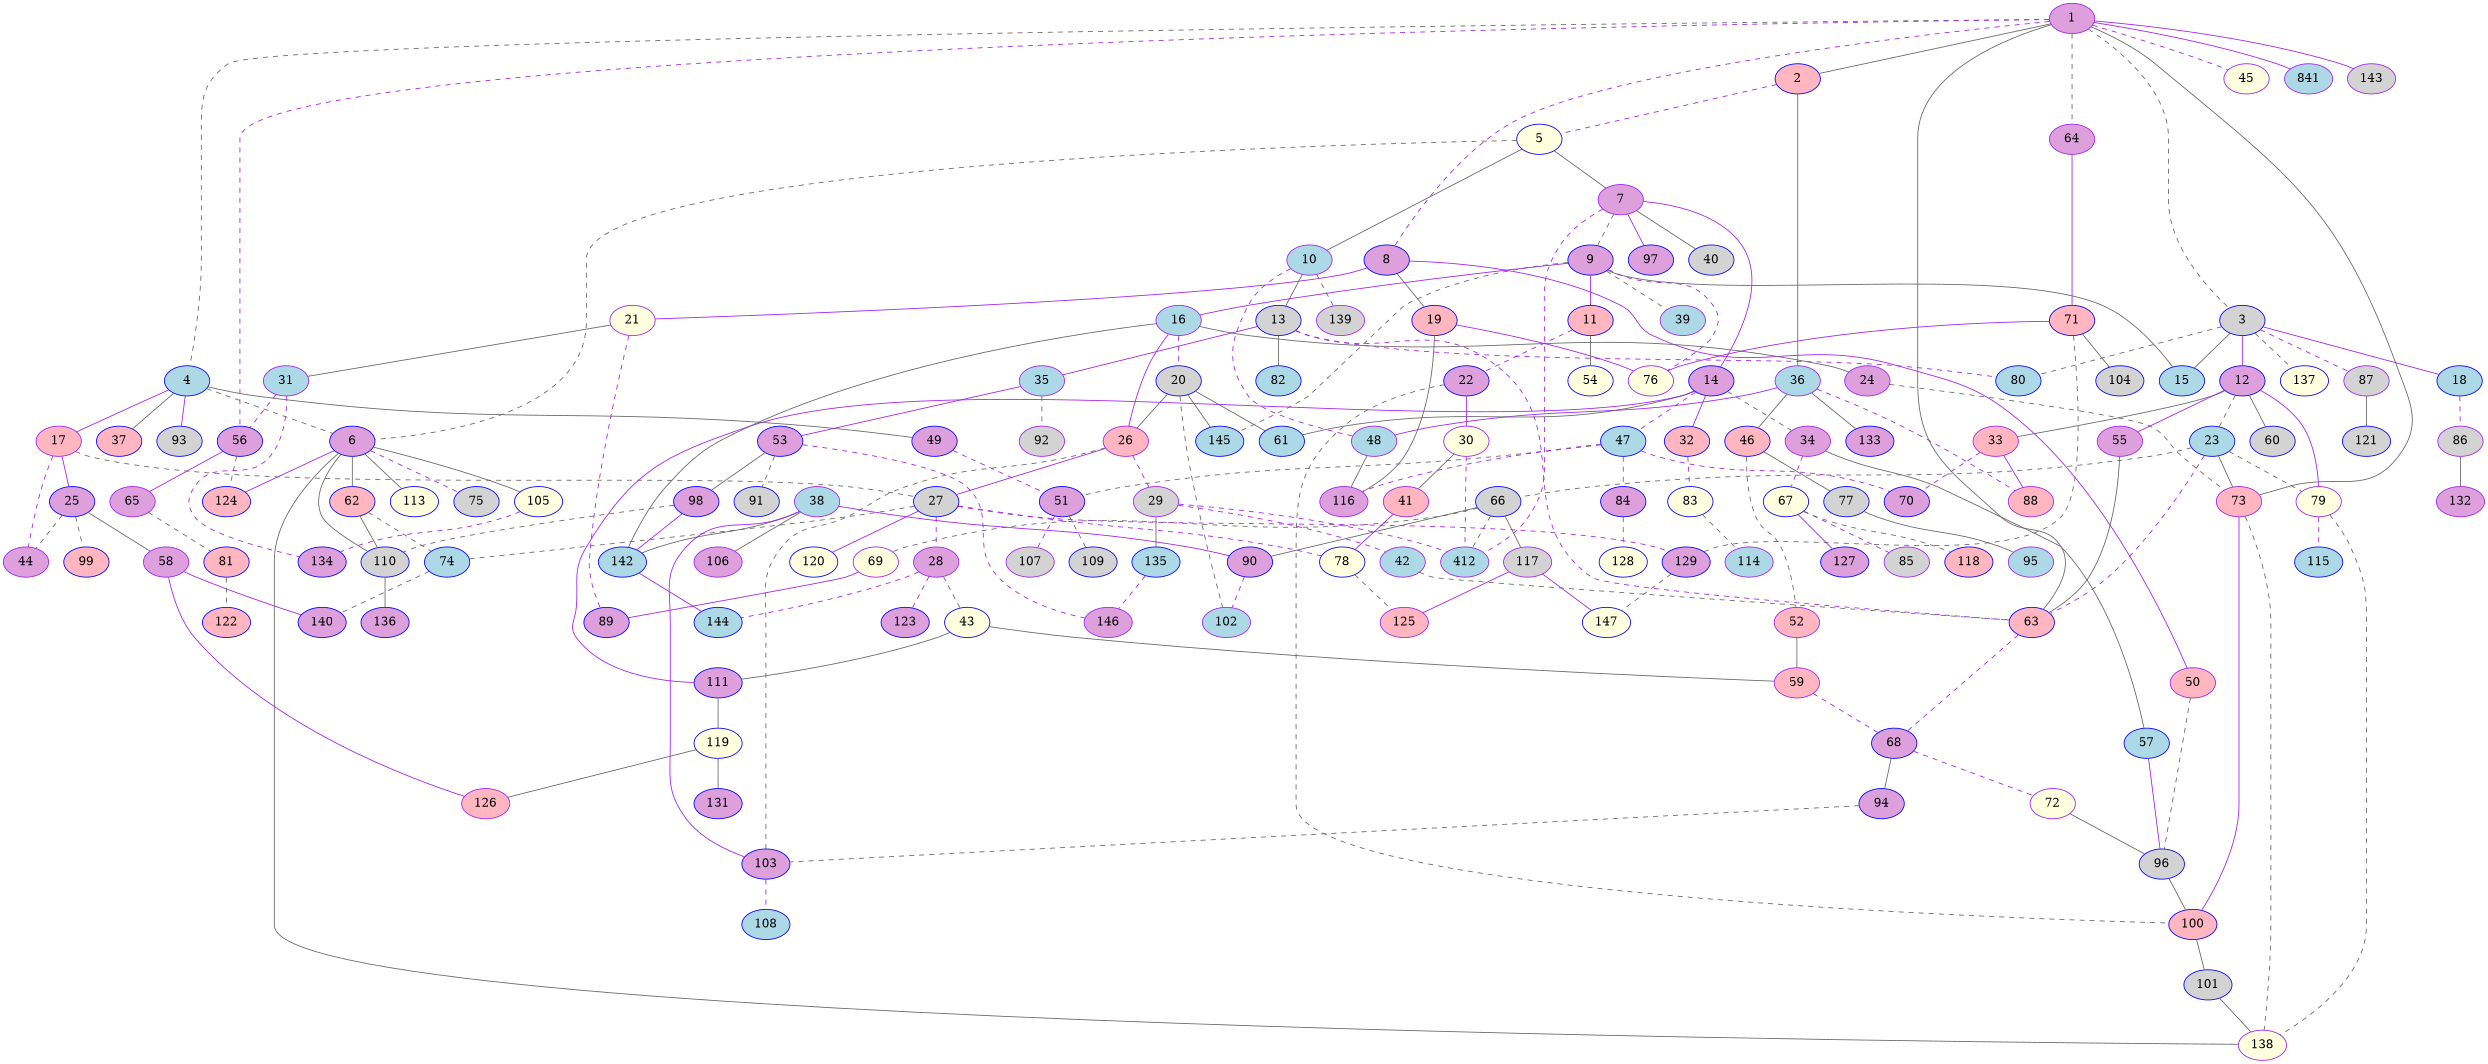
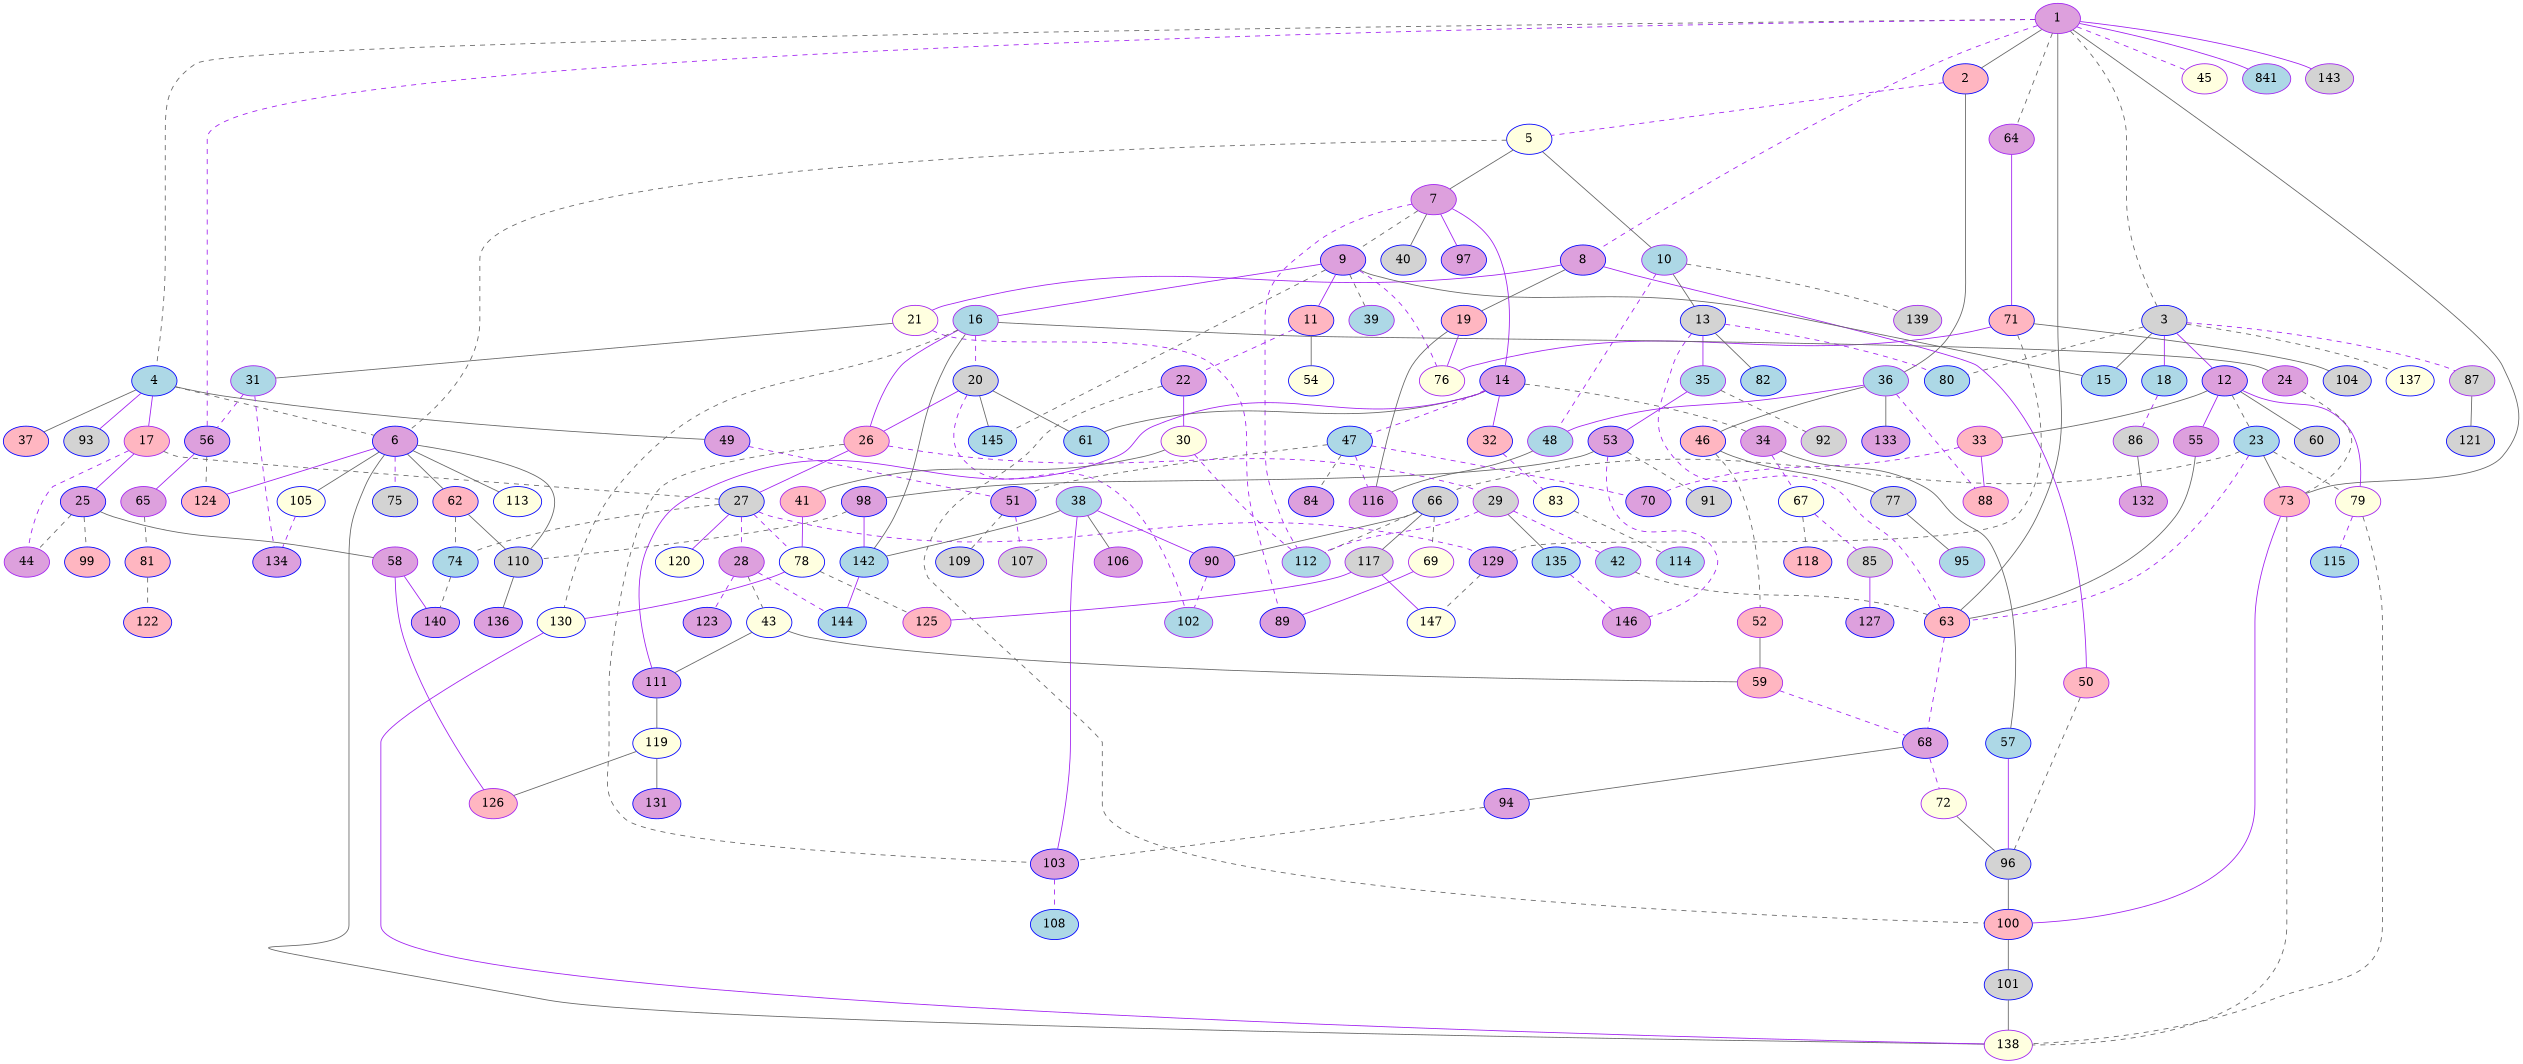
edge "20" -- "26": color gray40 -> purple
edge "20" -- "102": color gray40 -> purple
edge "67" -- "127": now "85" -- "127"
node "412": label "412" -> "112"
node "128": removed
node "130": added
